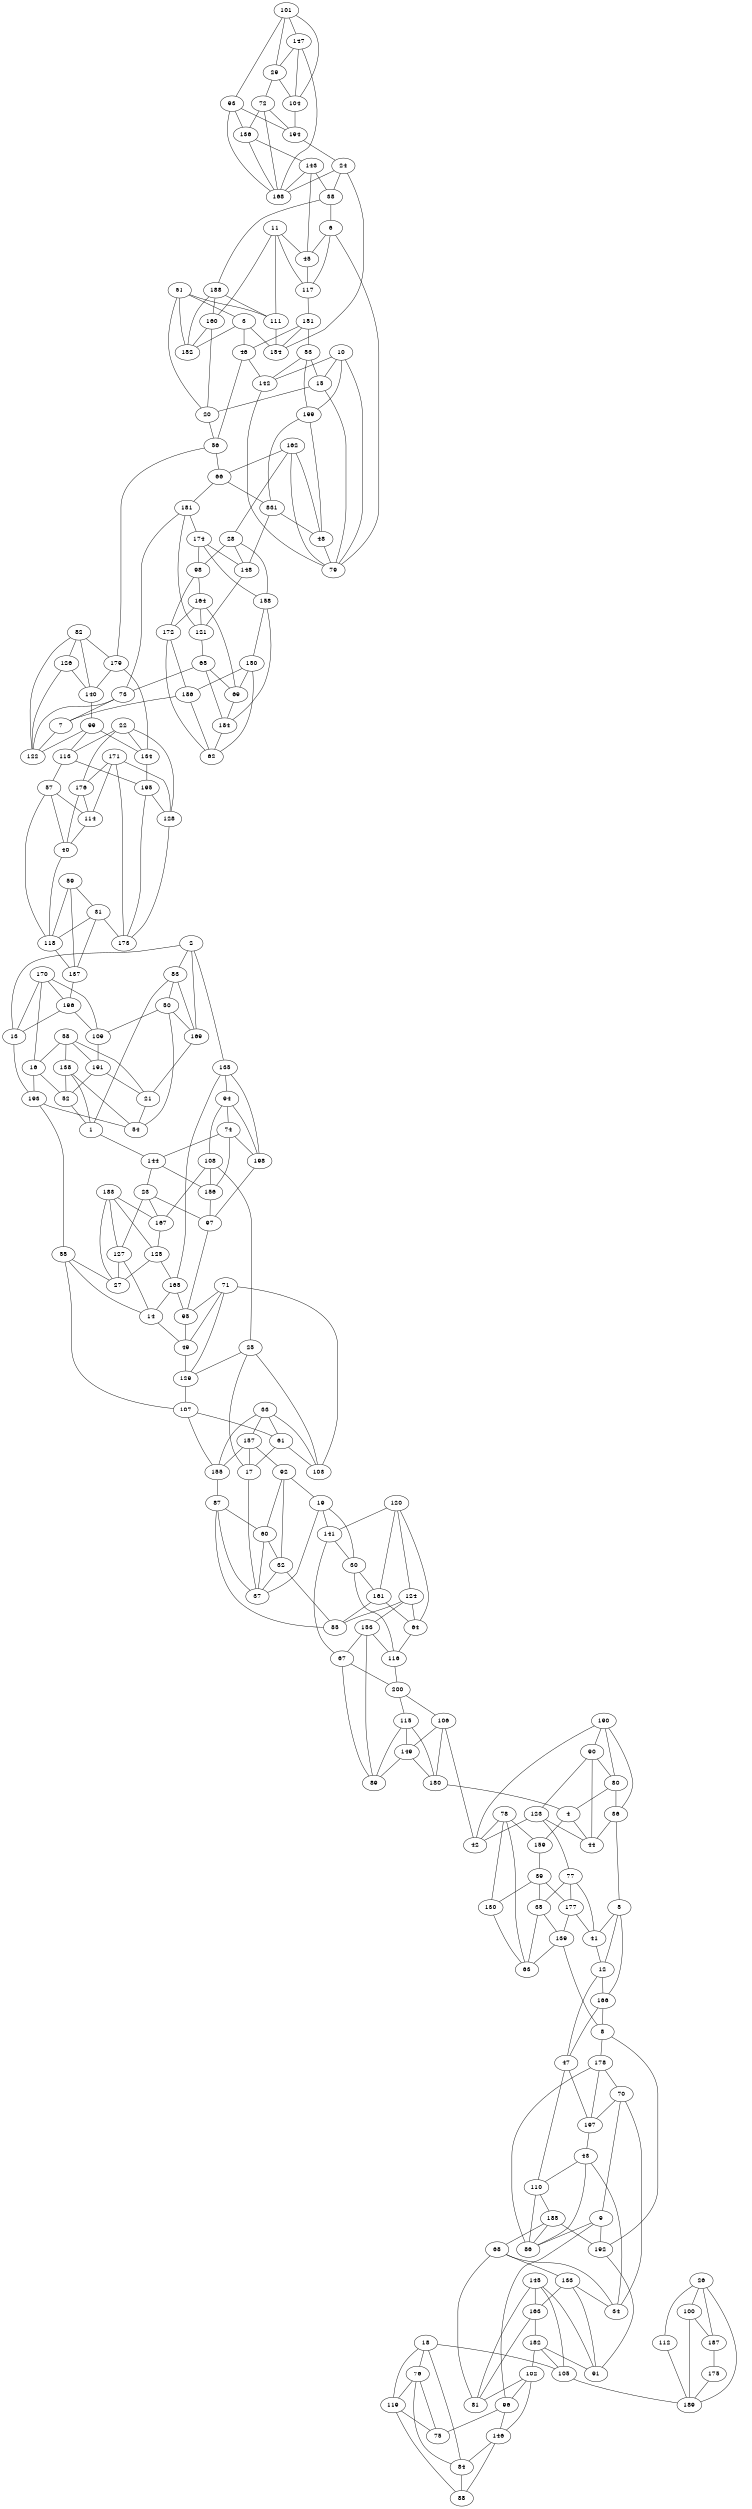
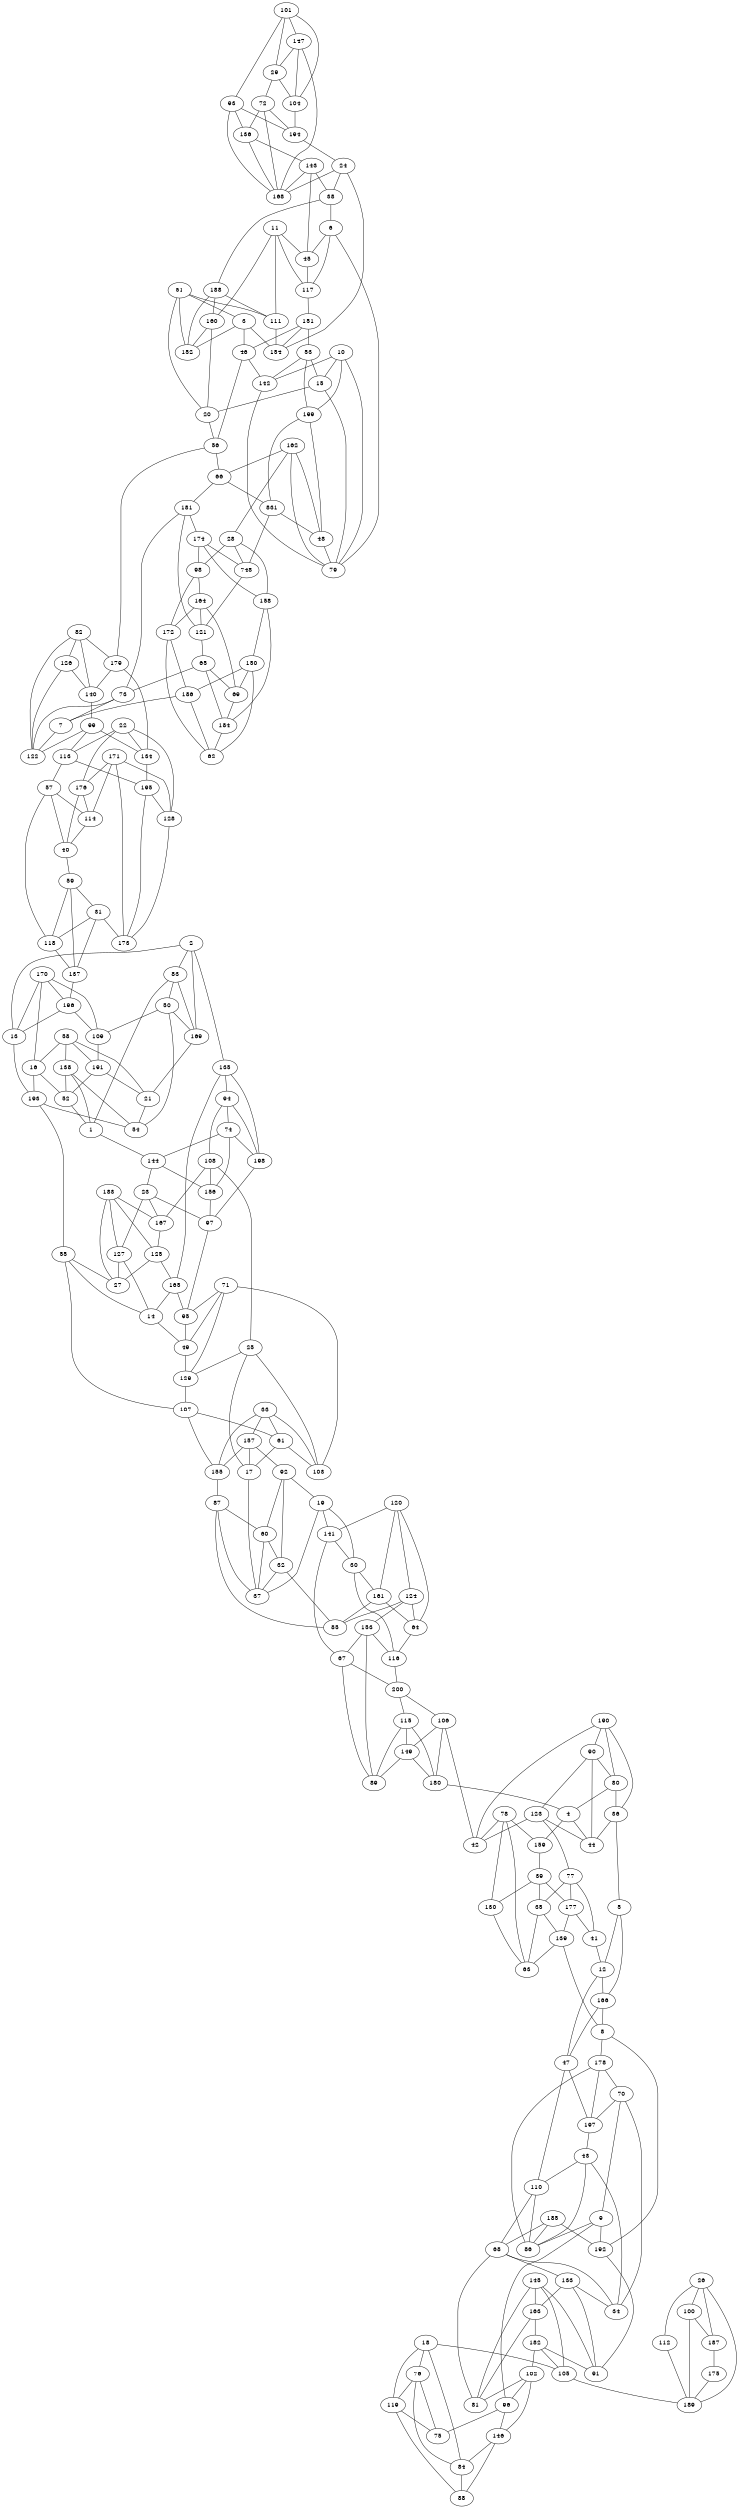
node "148": label "148" -> "748"
edge "40" -- "118": now "40" -- "59"
edge "5" -- "41": removed
edge "110" -- "185": now "110" -- "68"
